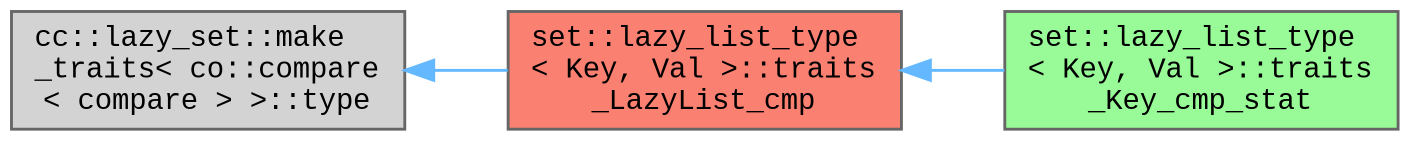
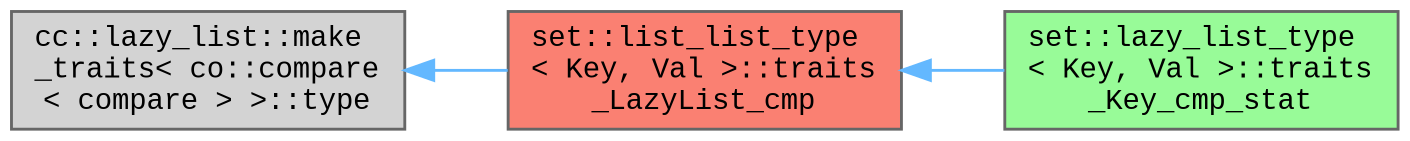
node "cc::lazy_set::make _traits< co::compare < compare > >::type": label "cc::lazy_set::make _traits< co::compare < compare > >::type" -> "cc::lazy_list::make _traits< co::compare < compare > >::type"
node "set::lazy_list_type < Key, Val >::traits _LazyList_cmp": label "set::lazy_list_type < Key, Val >::traits _LazyList_cmp" -> "set::list_list_type < Key, Val >::traits _LazyList_cmp"
